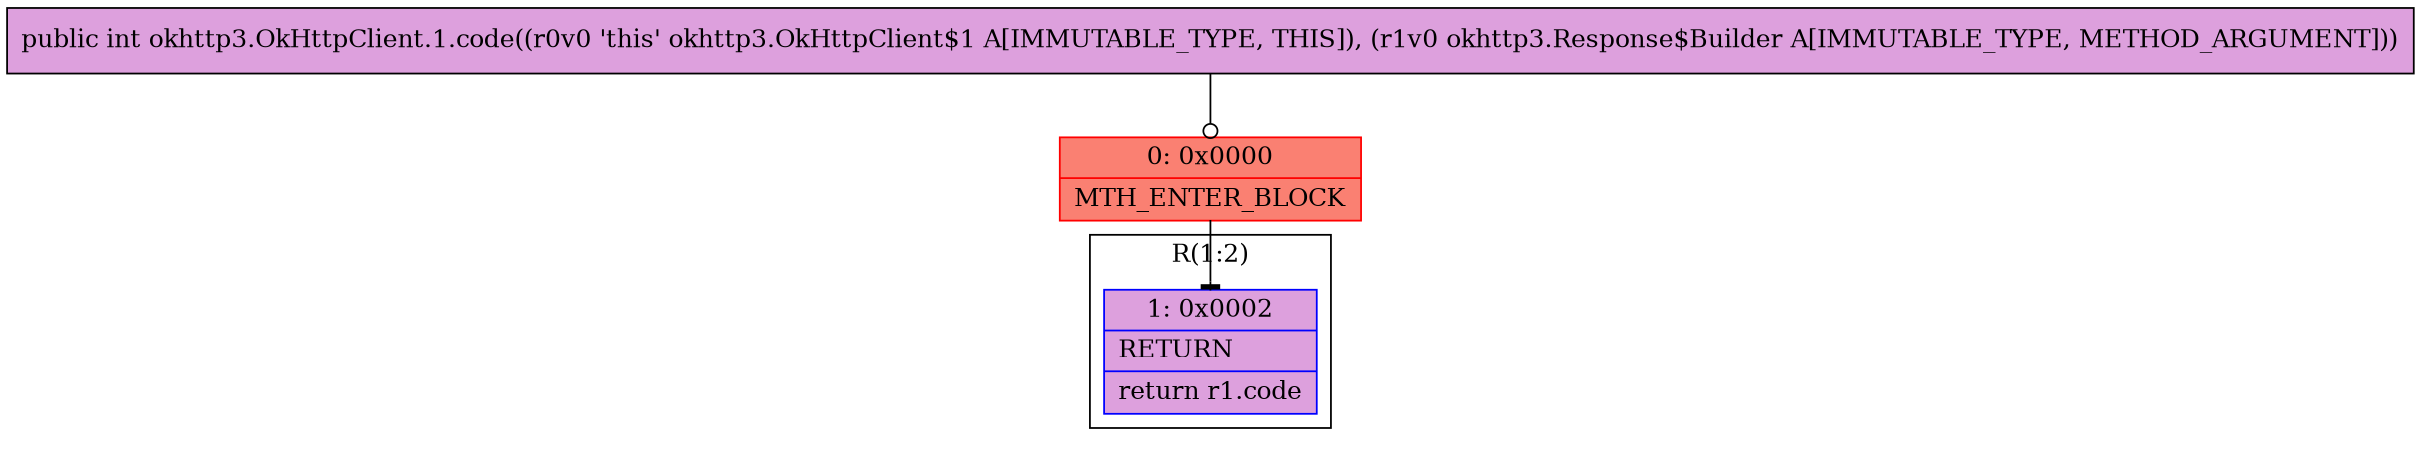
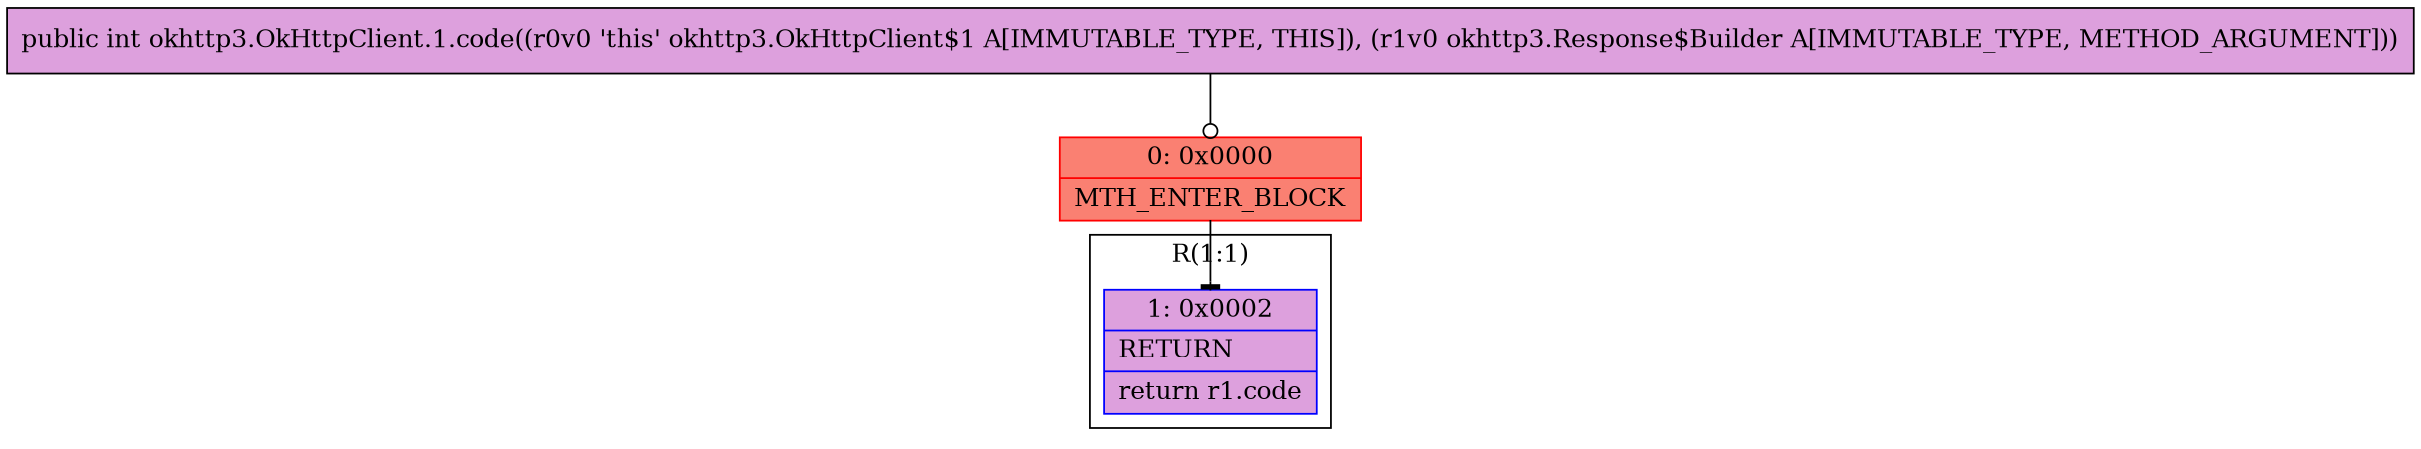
cluster "R(1:2)": label "R(1:2)" -> "R(1:1)"
